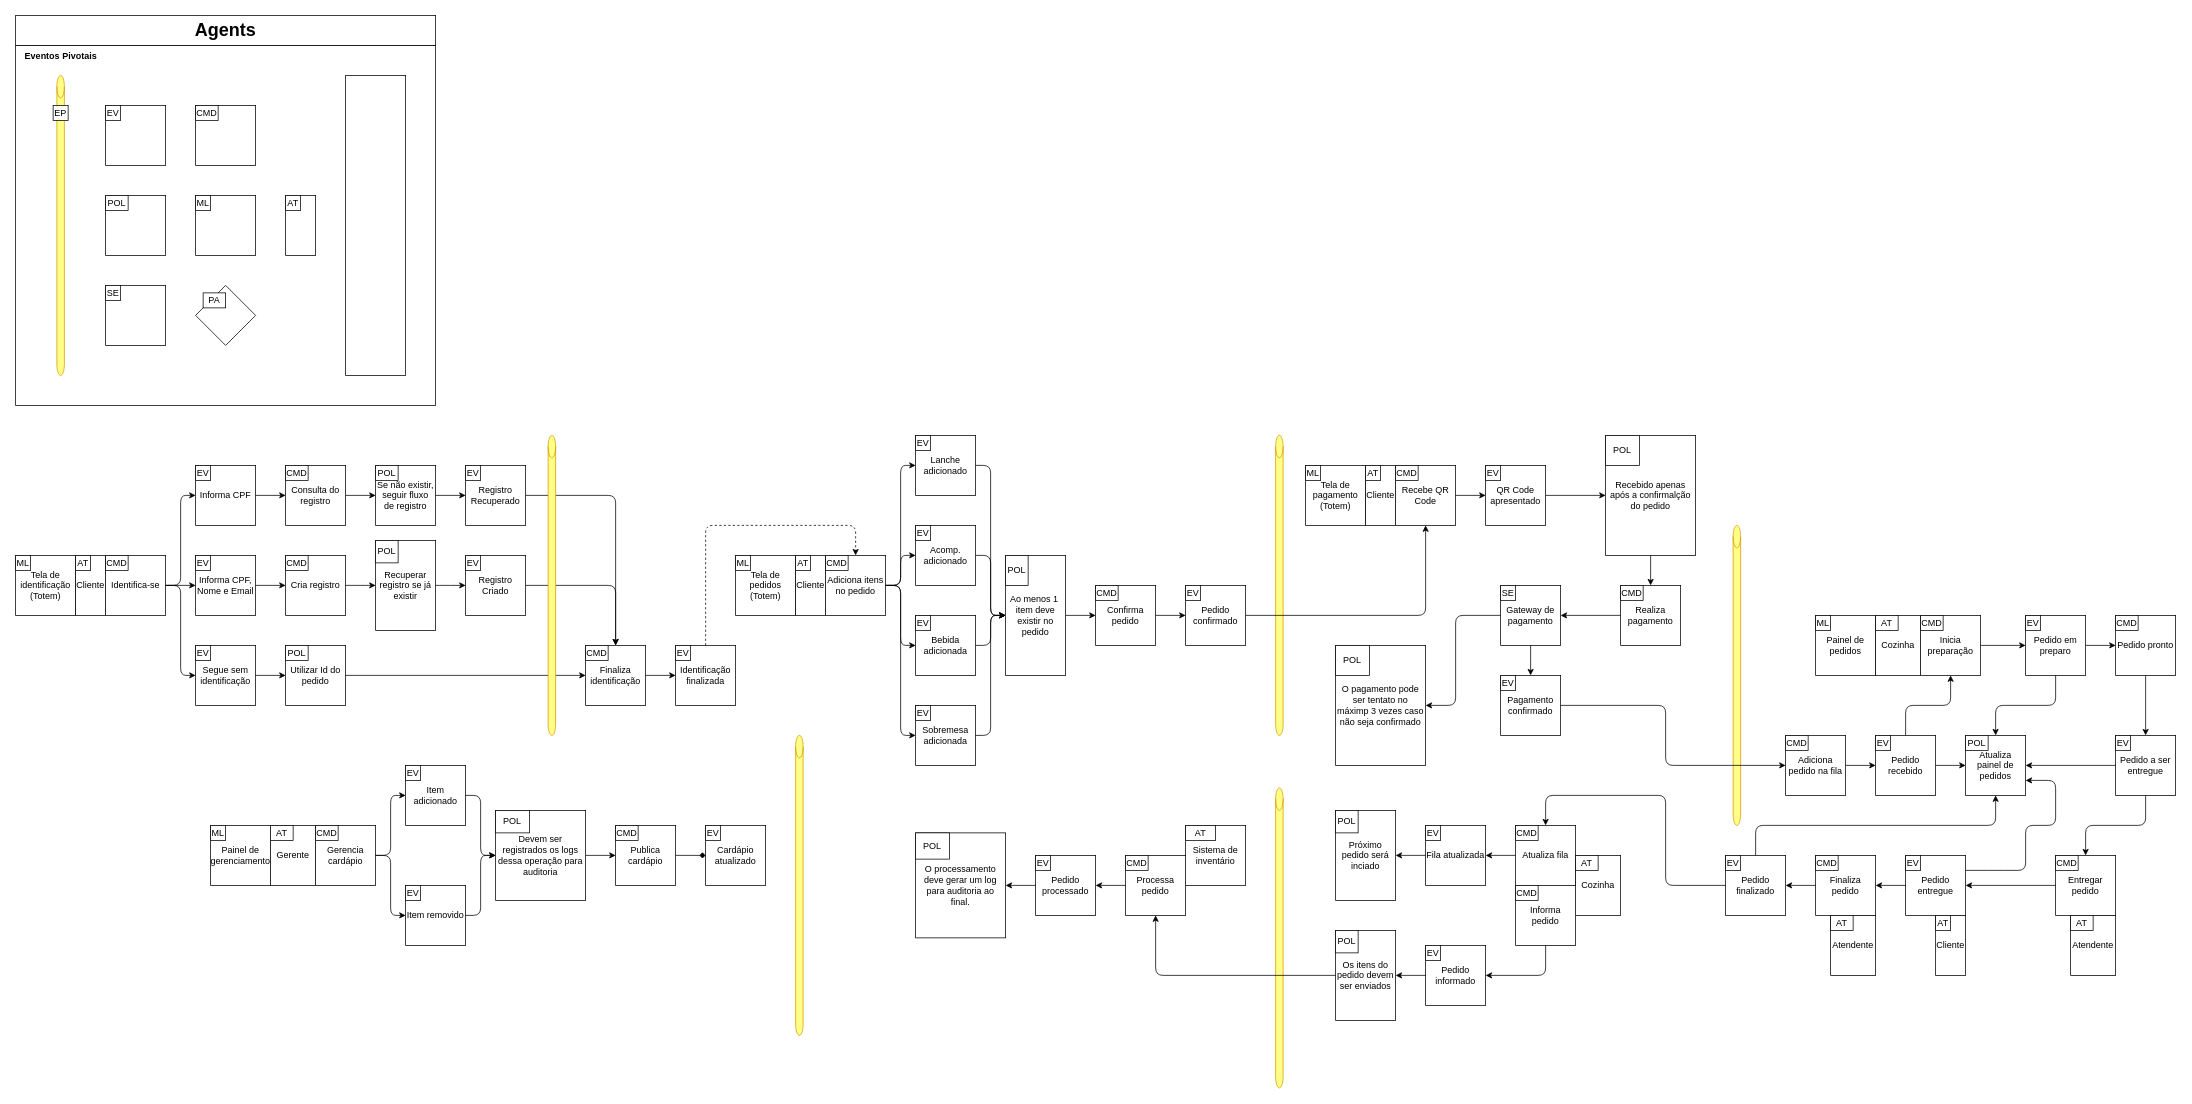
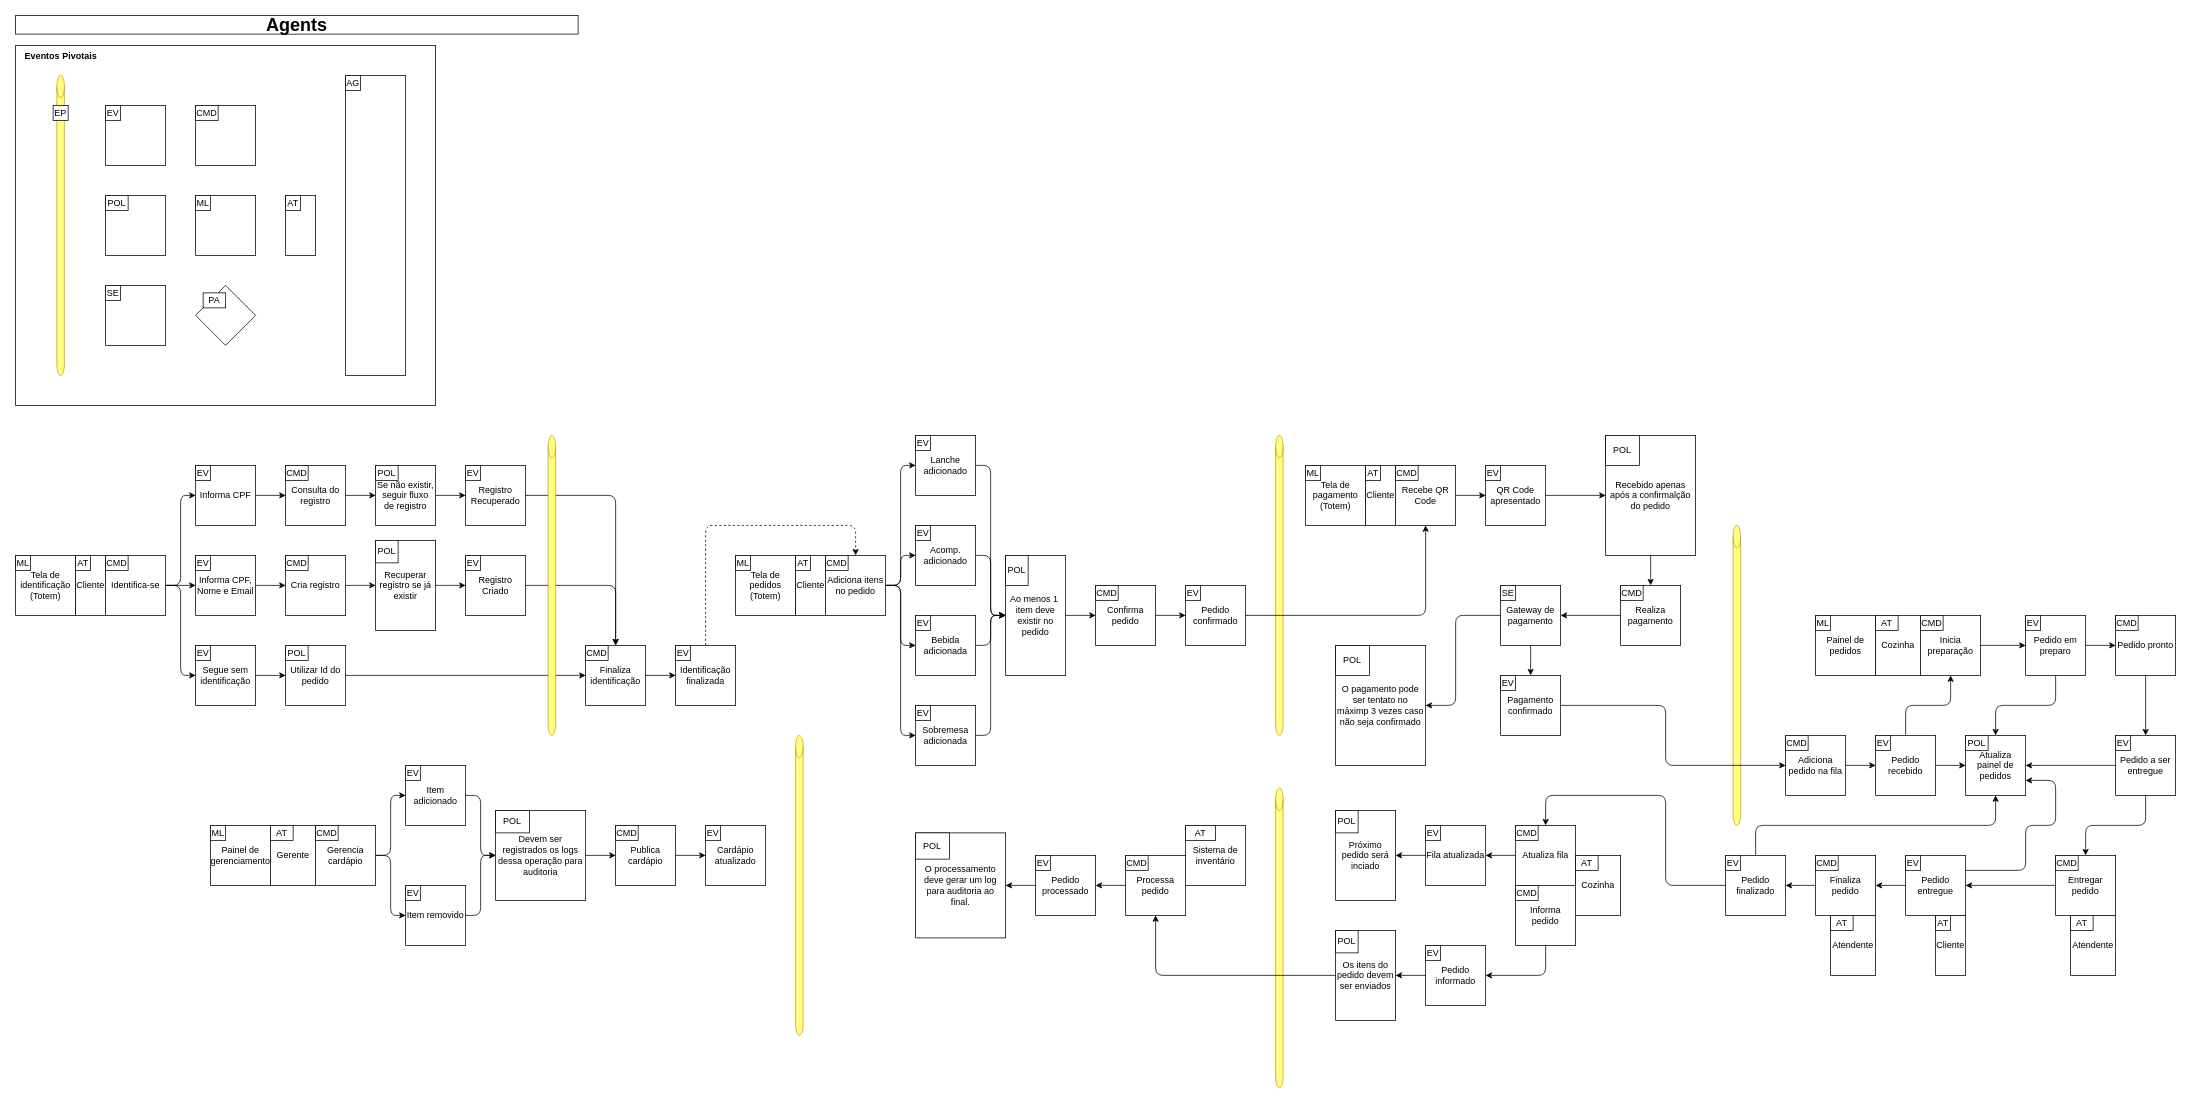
node "Agents": size 420x30 -> 563x19
node "AG": added
edge "Publica cardápio" -> "Cardápio atualizado": arrowhead diamond -> classic
